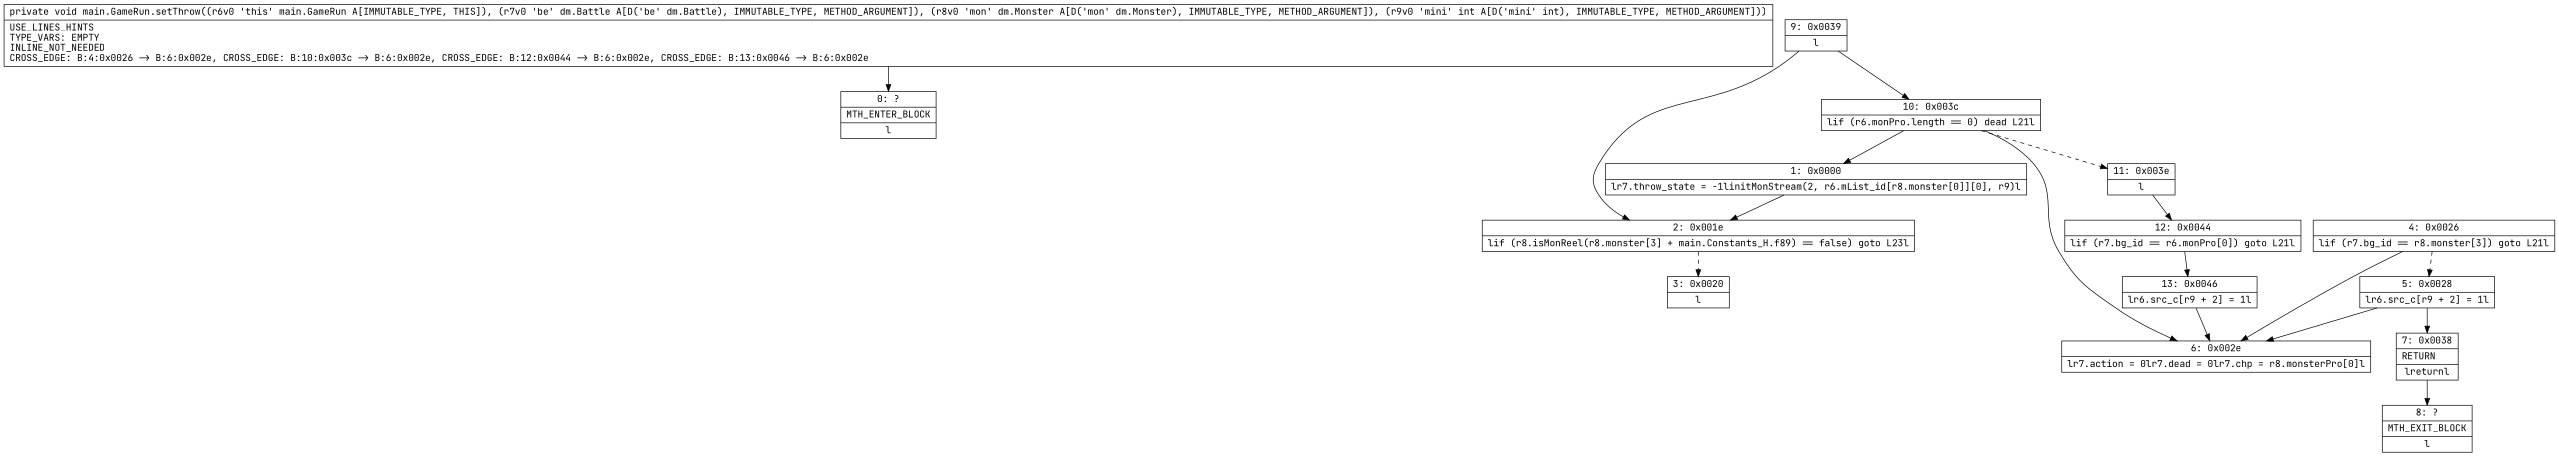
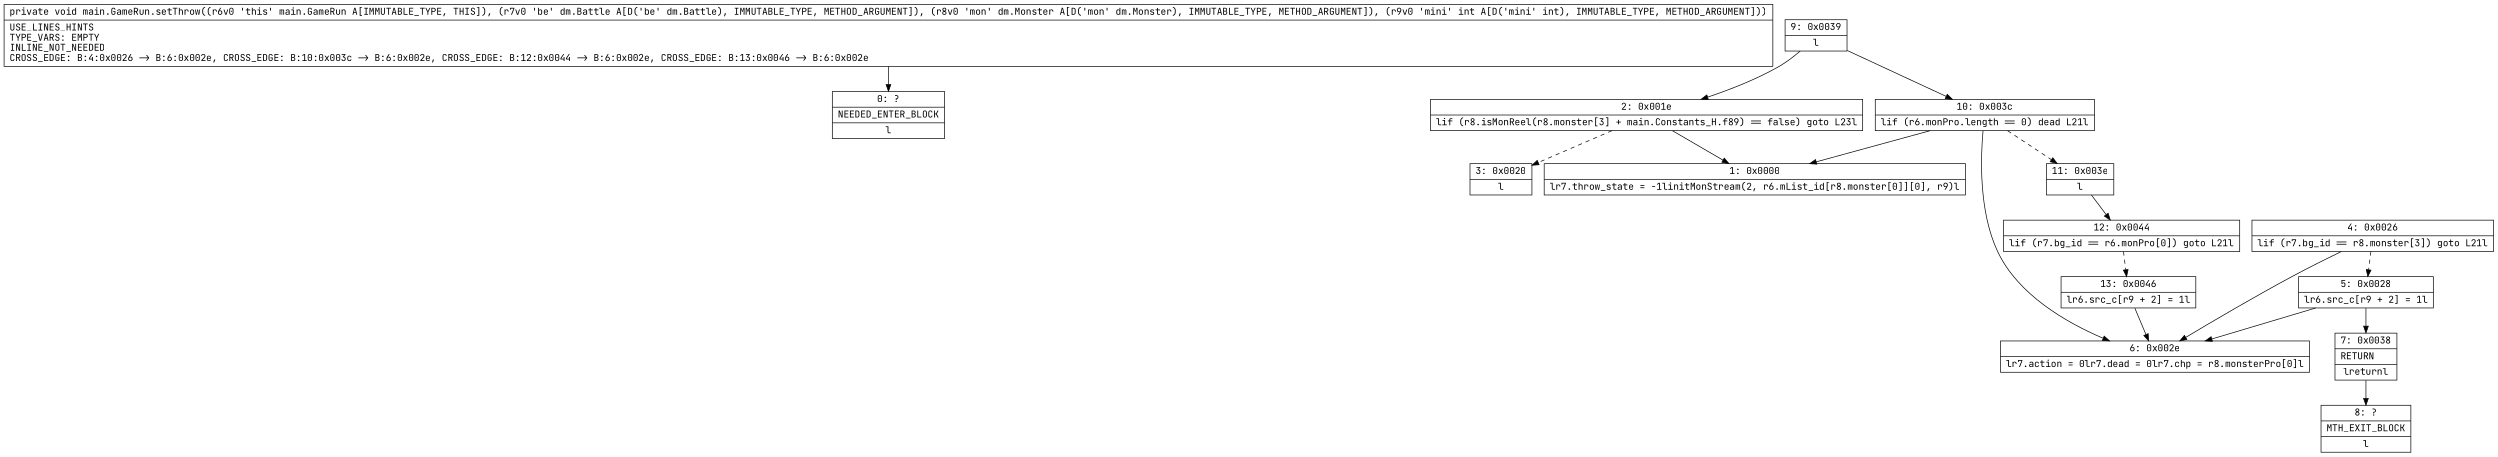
node "0: ?": text "MTH_ENTER_BLOCK" -> "NEEDED_ENTER_BLOCK"
edge "1: 0x0000" -> "2: 0x001e": reversed
edge "12: 0x0044" -> "13: 0x0046": style solid -> dashed
